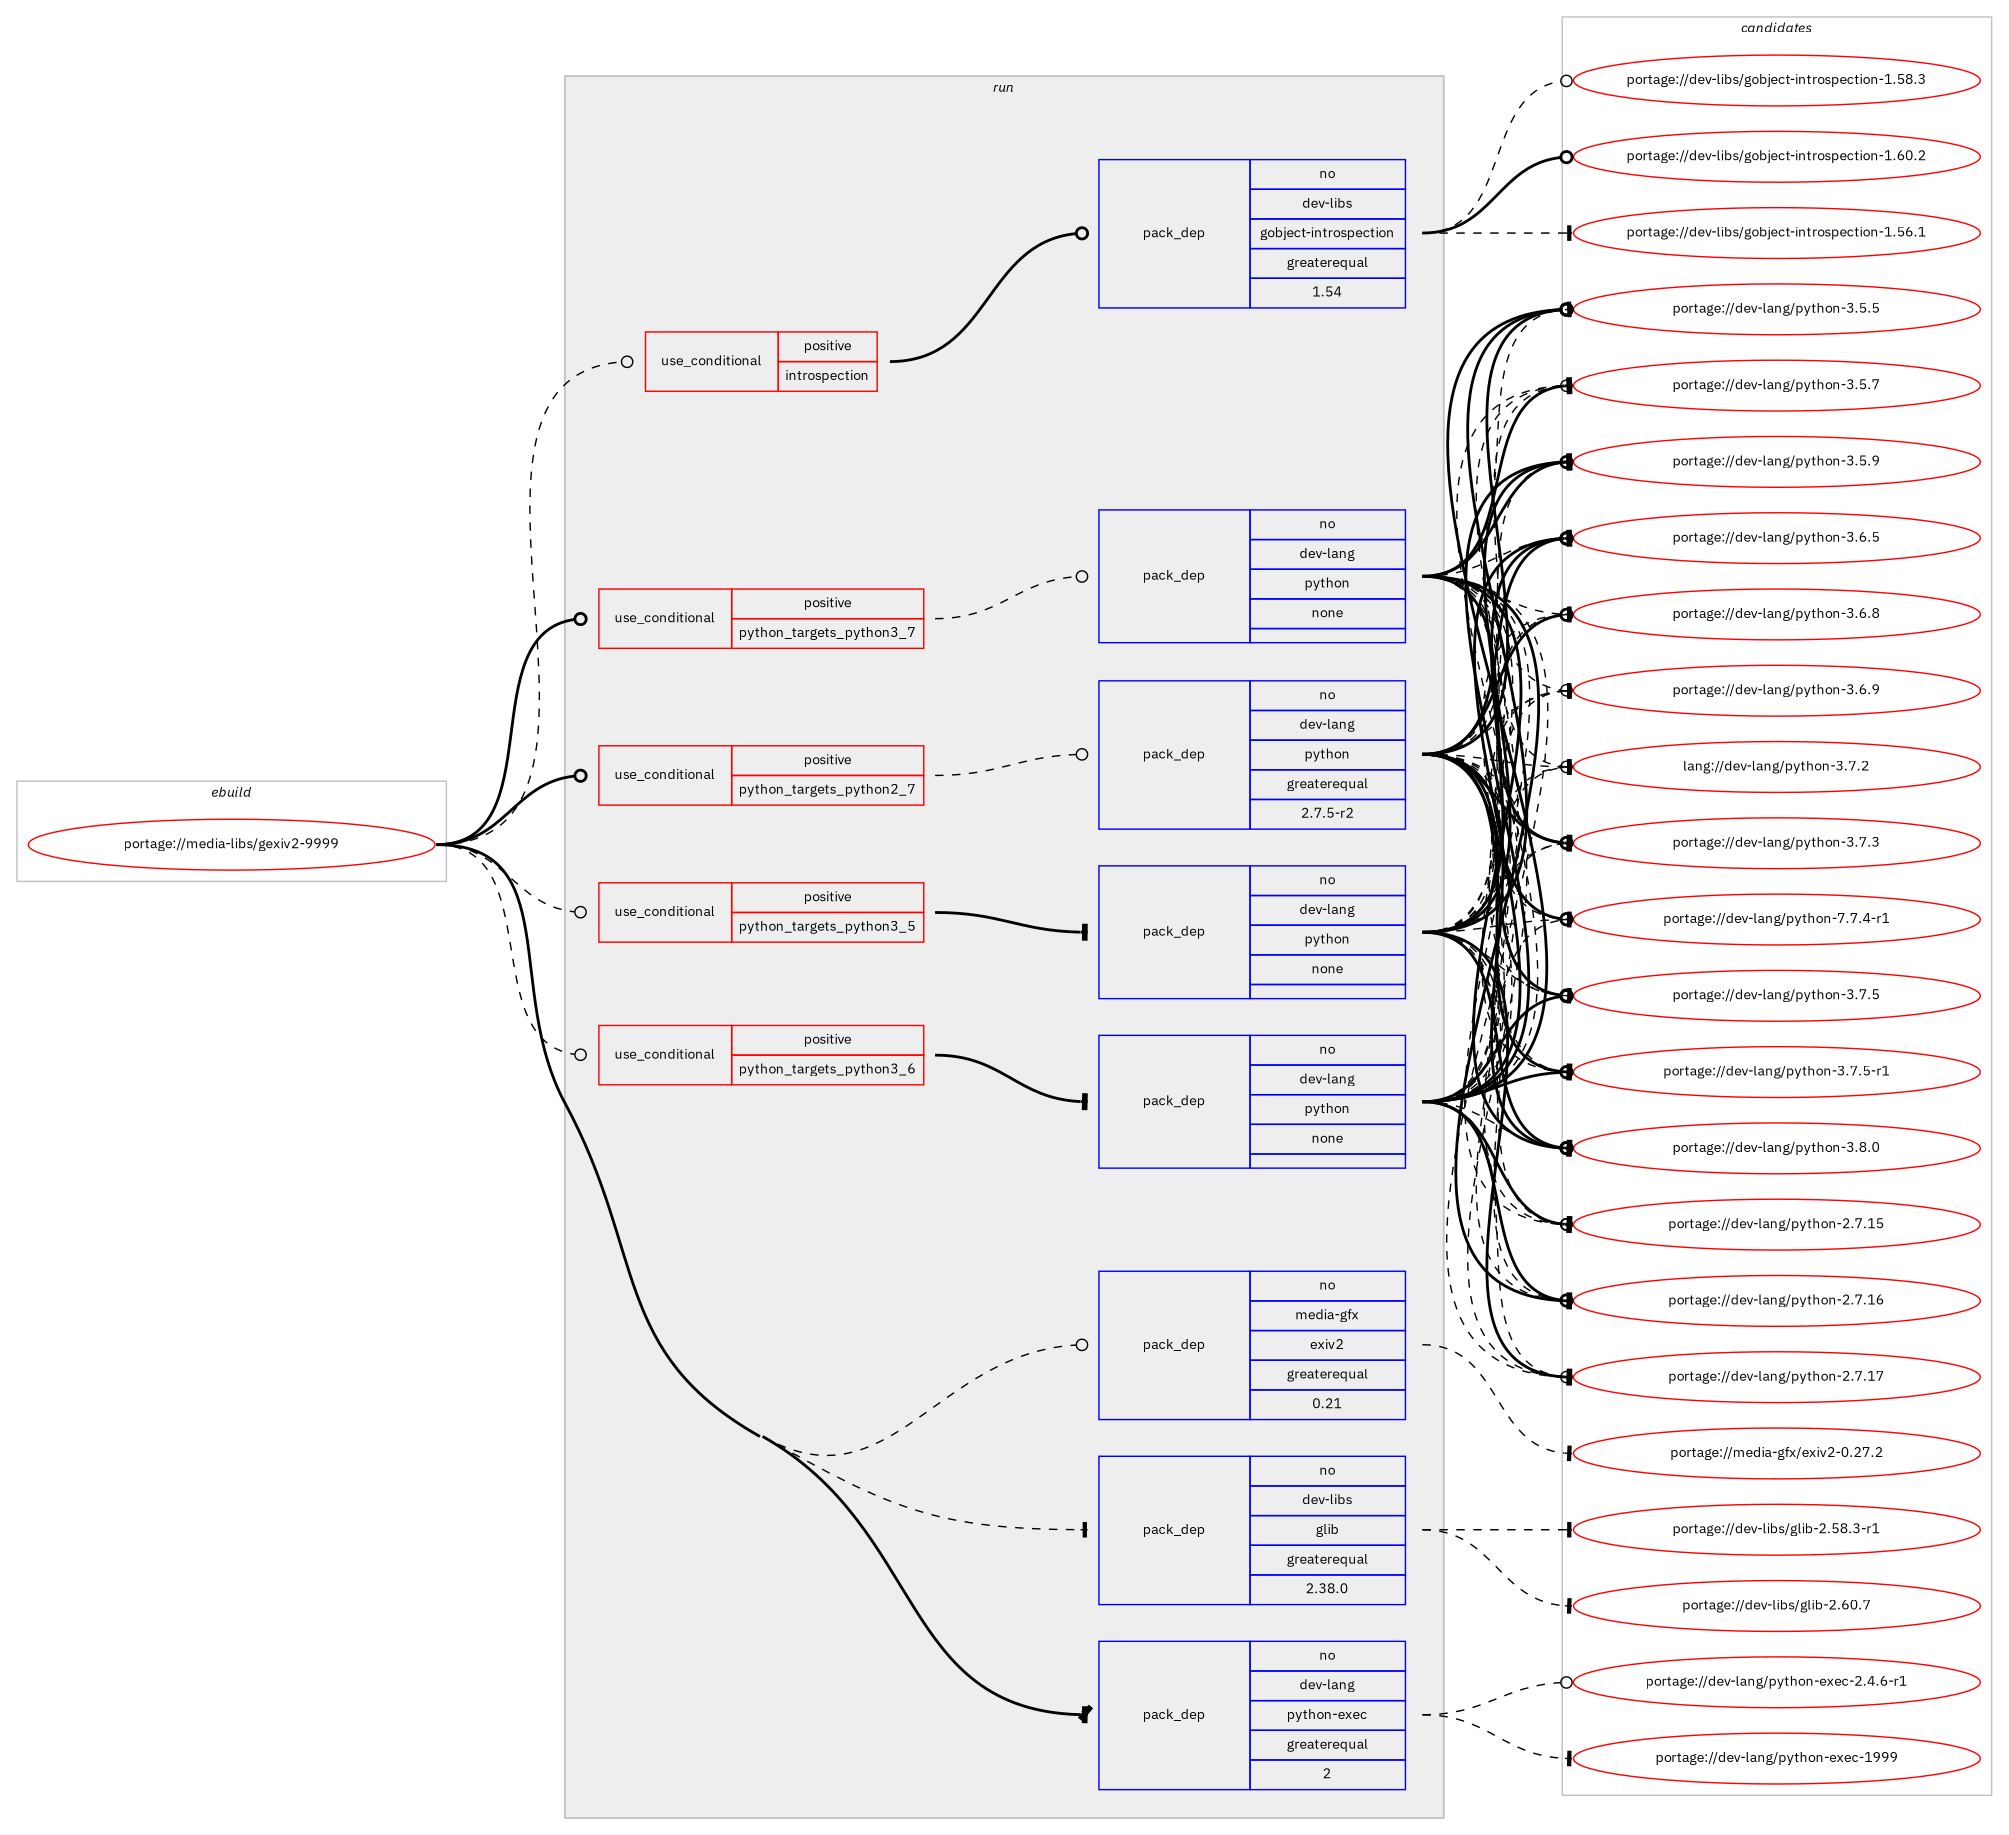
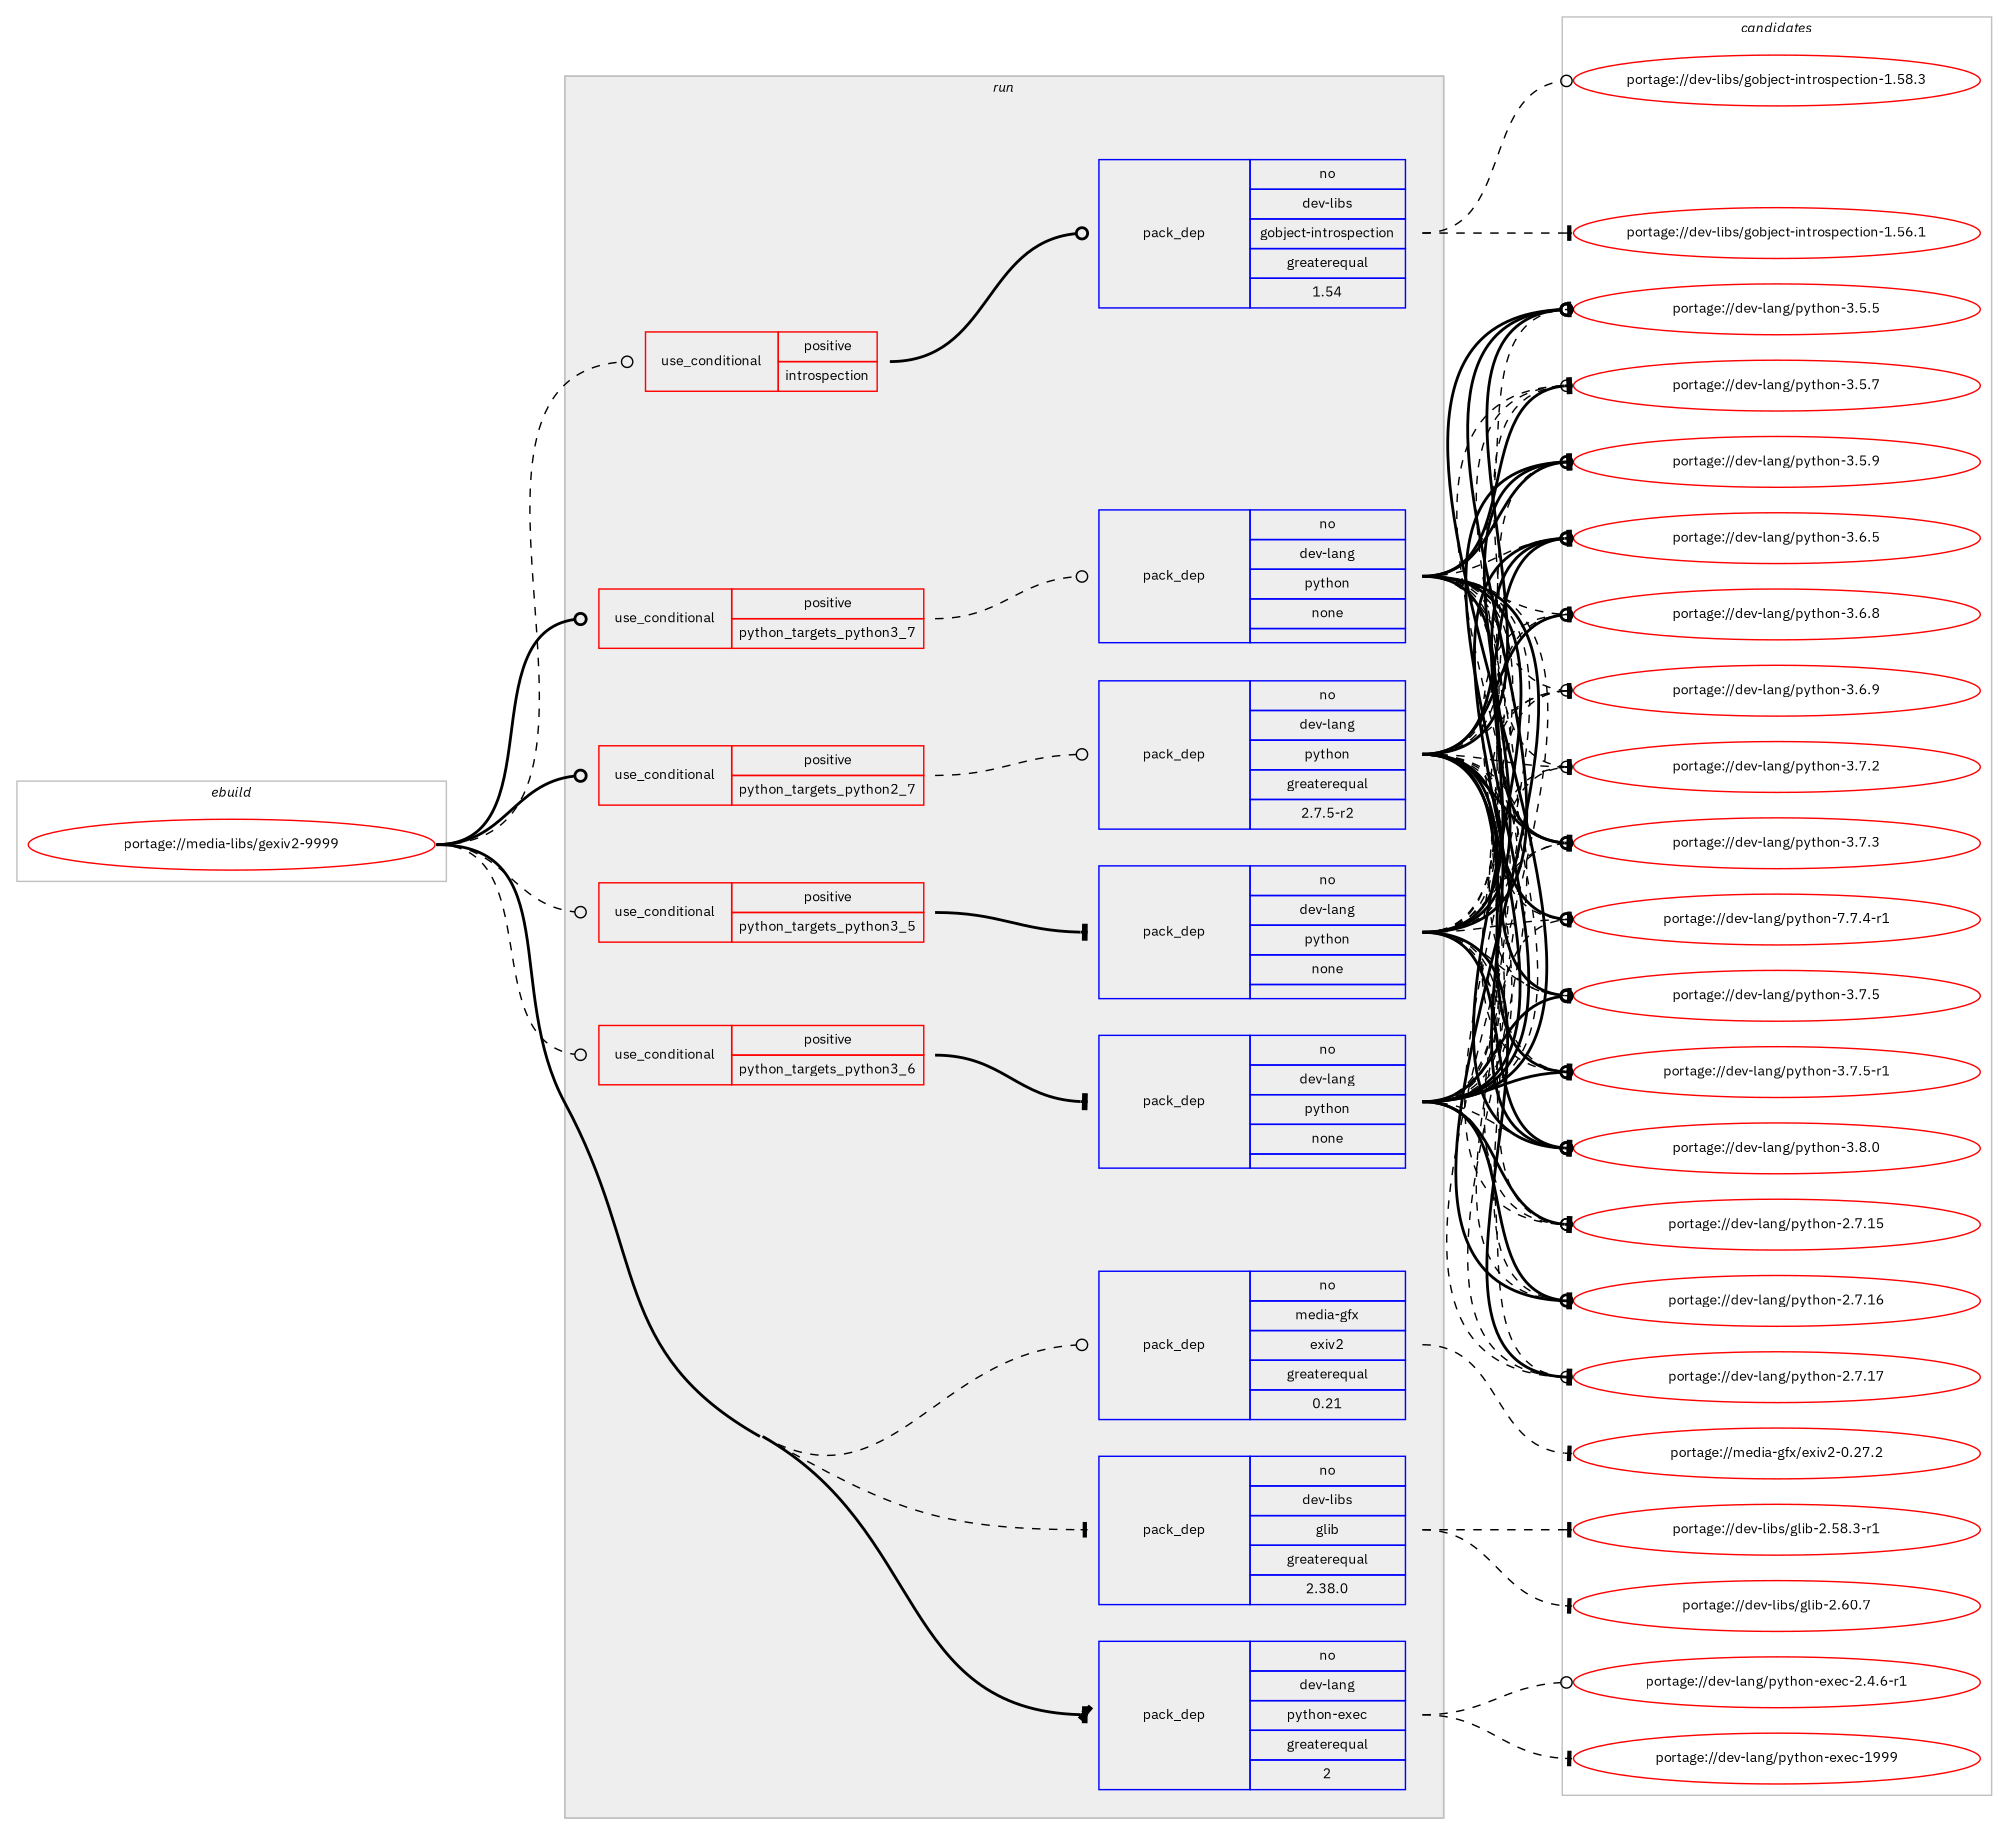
node "portage://dev-libs/gobject-introspection-1.60.2": removed
node "lang://dev-lang/python-3.7.2": label "lang://dev-lang/python-3.7.2" -> "portage://dev-lang/python-3.7.2"
